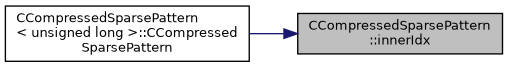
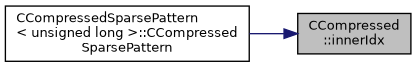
node "CCompressedSparsePattern ::innerIdx": label "CCompressedSparsePattern ::innerIdx" -> "CCompressed ::innerIdx"
